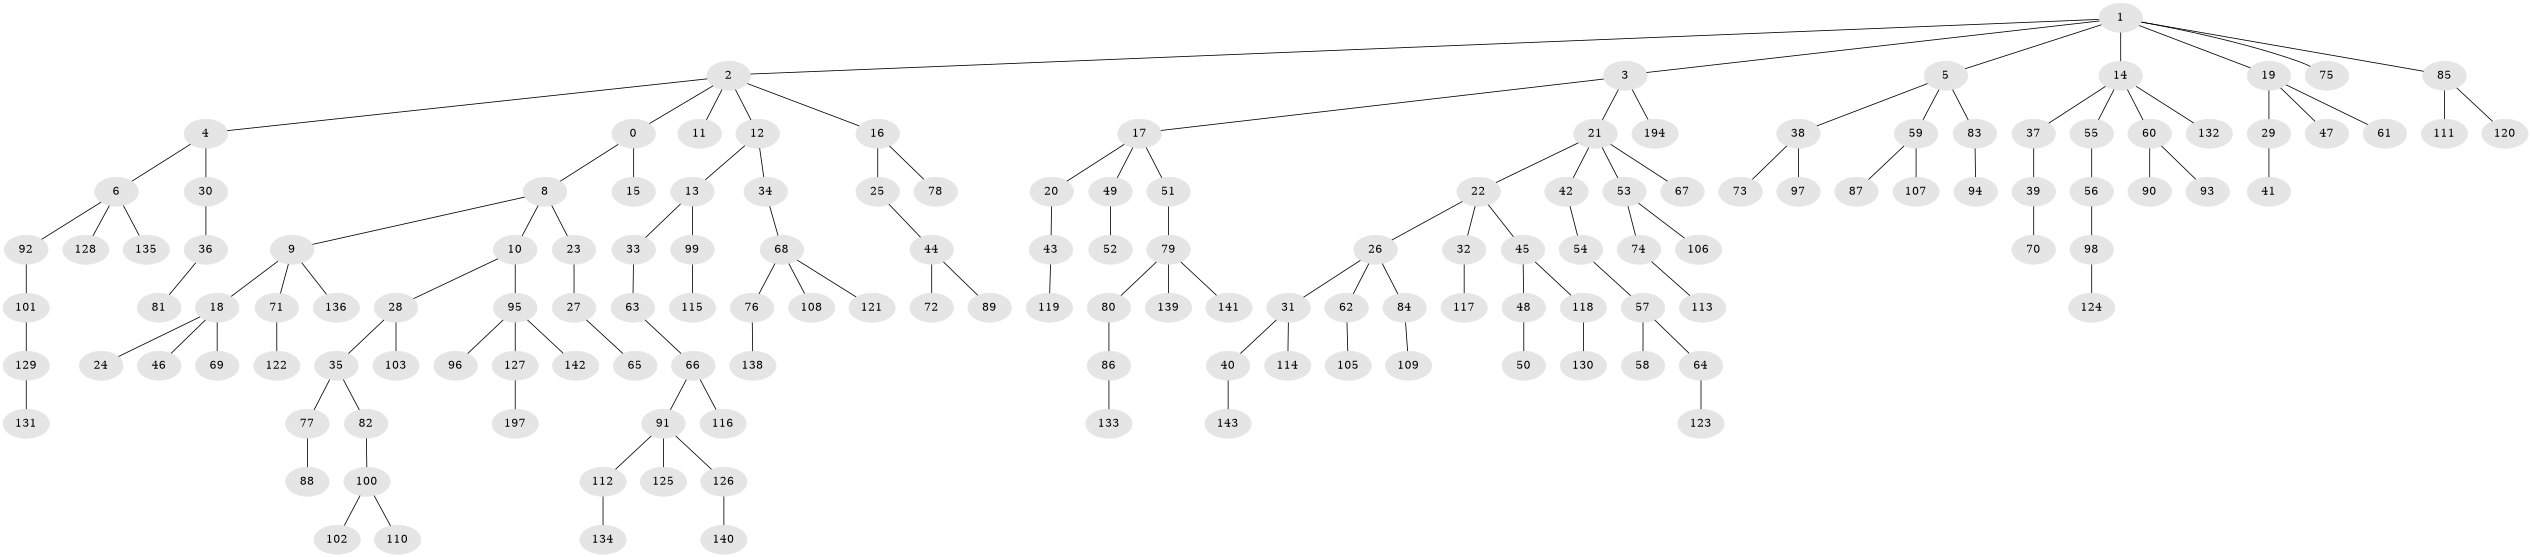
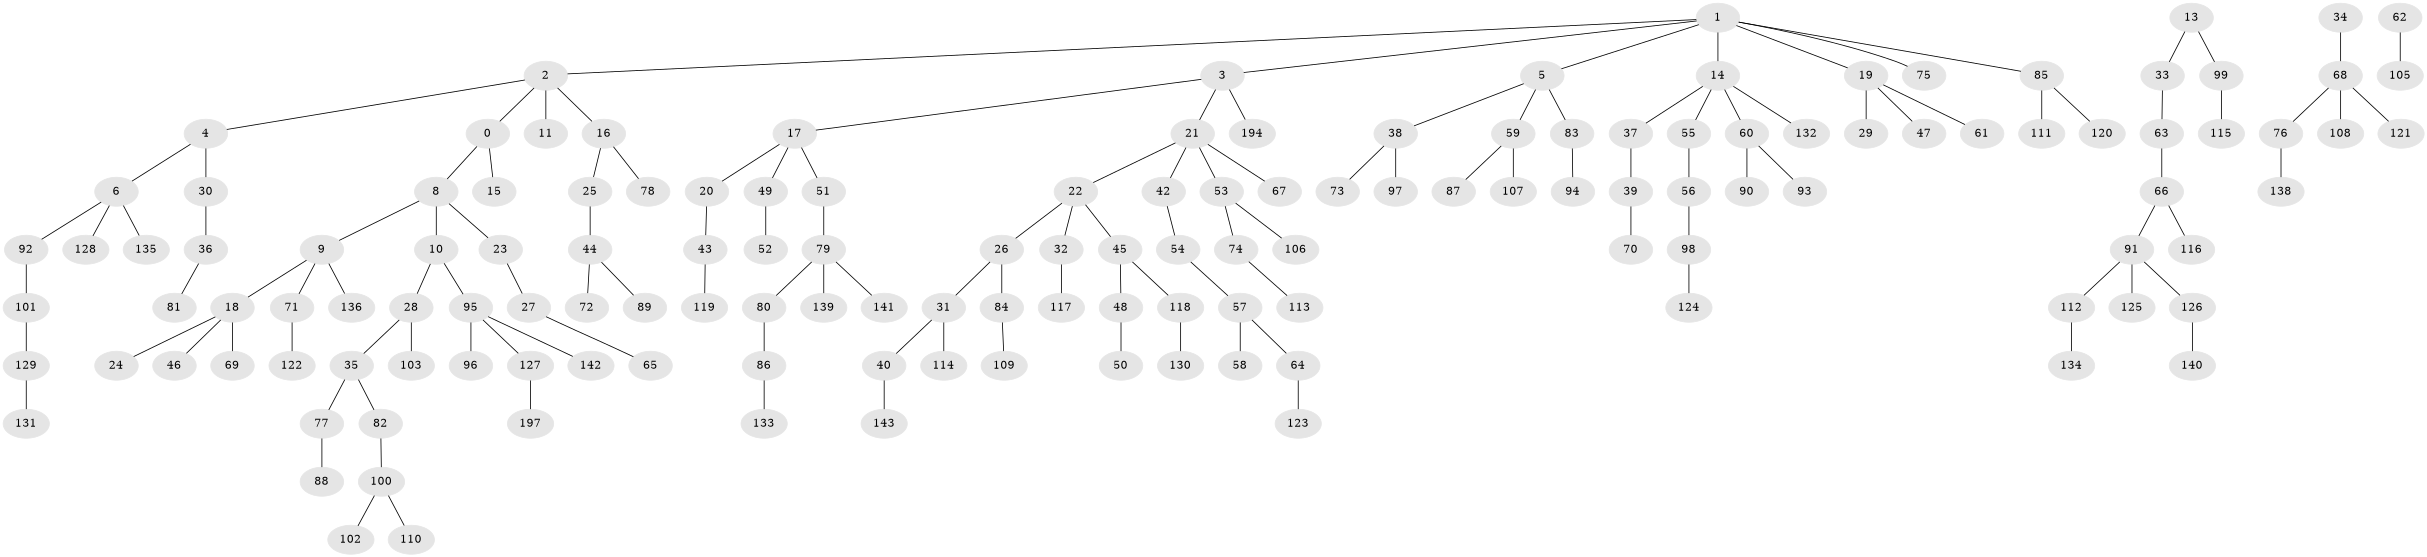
node "12": removed
node "41": removed
edge "26" -- "62": removed
